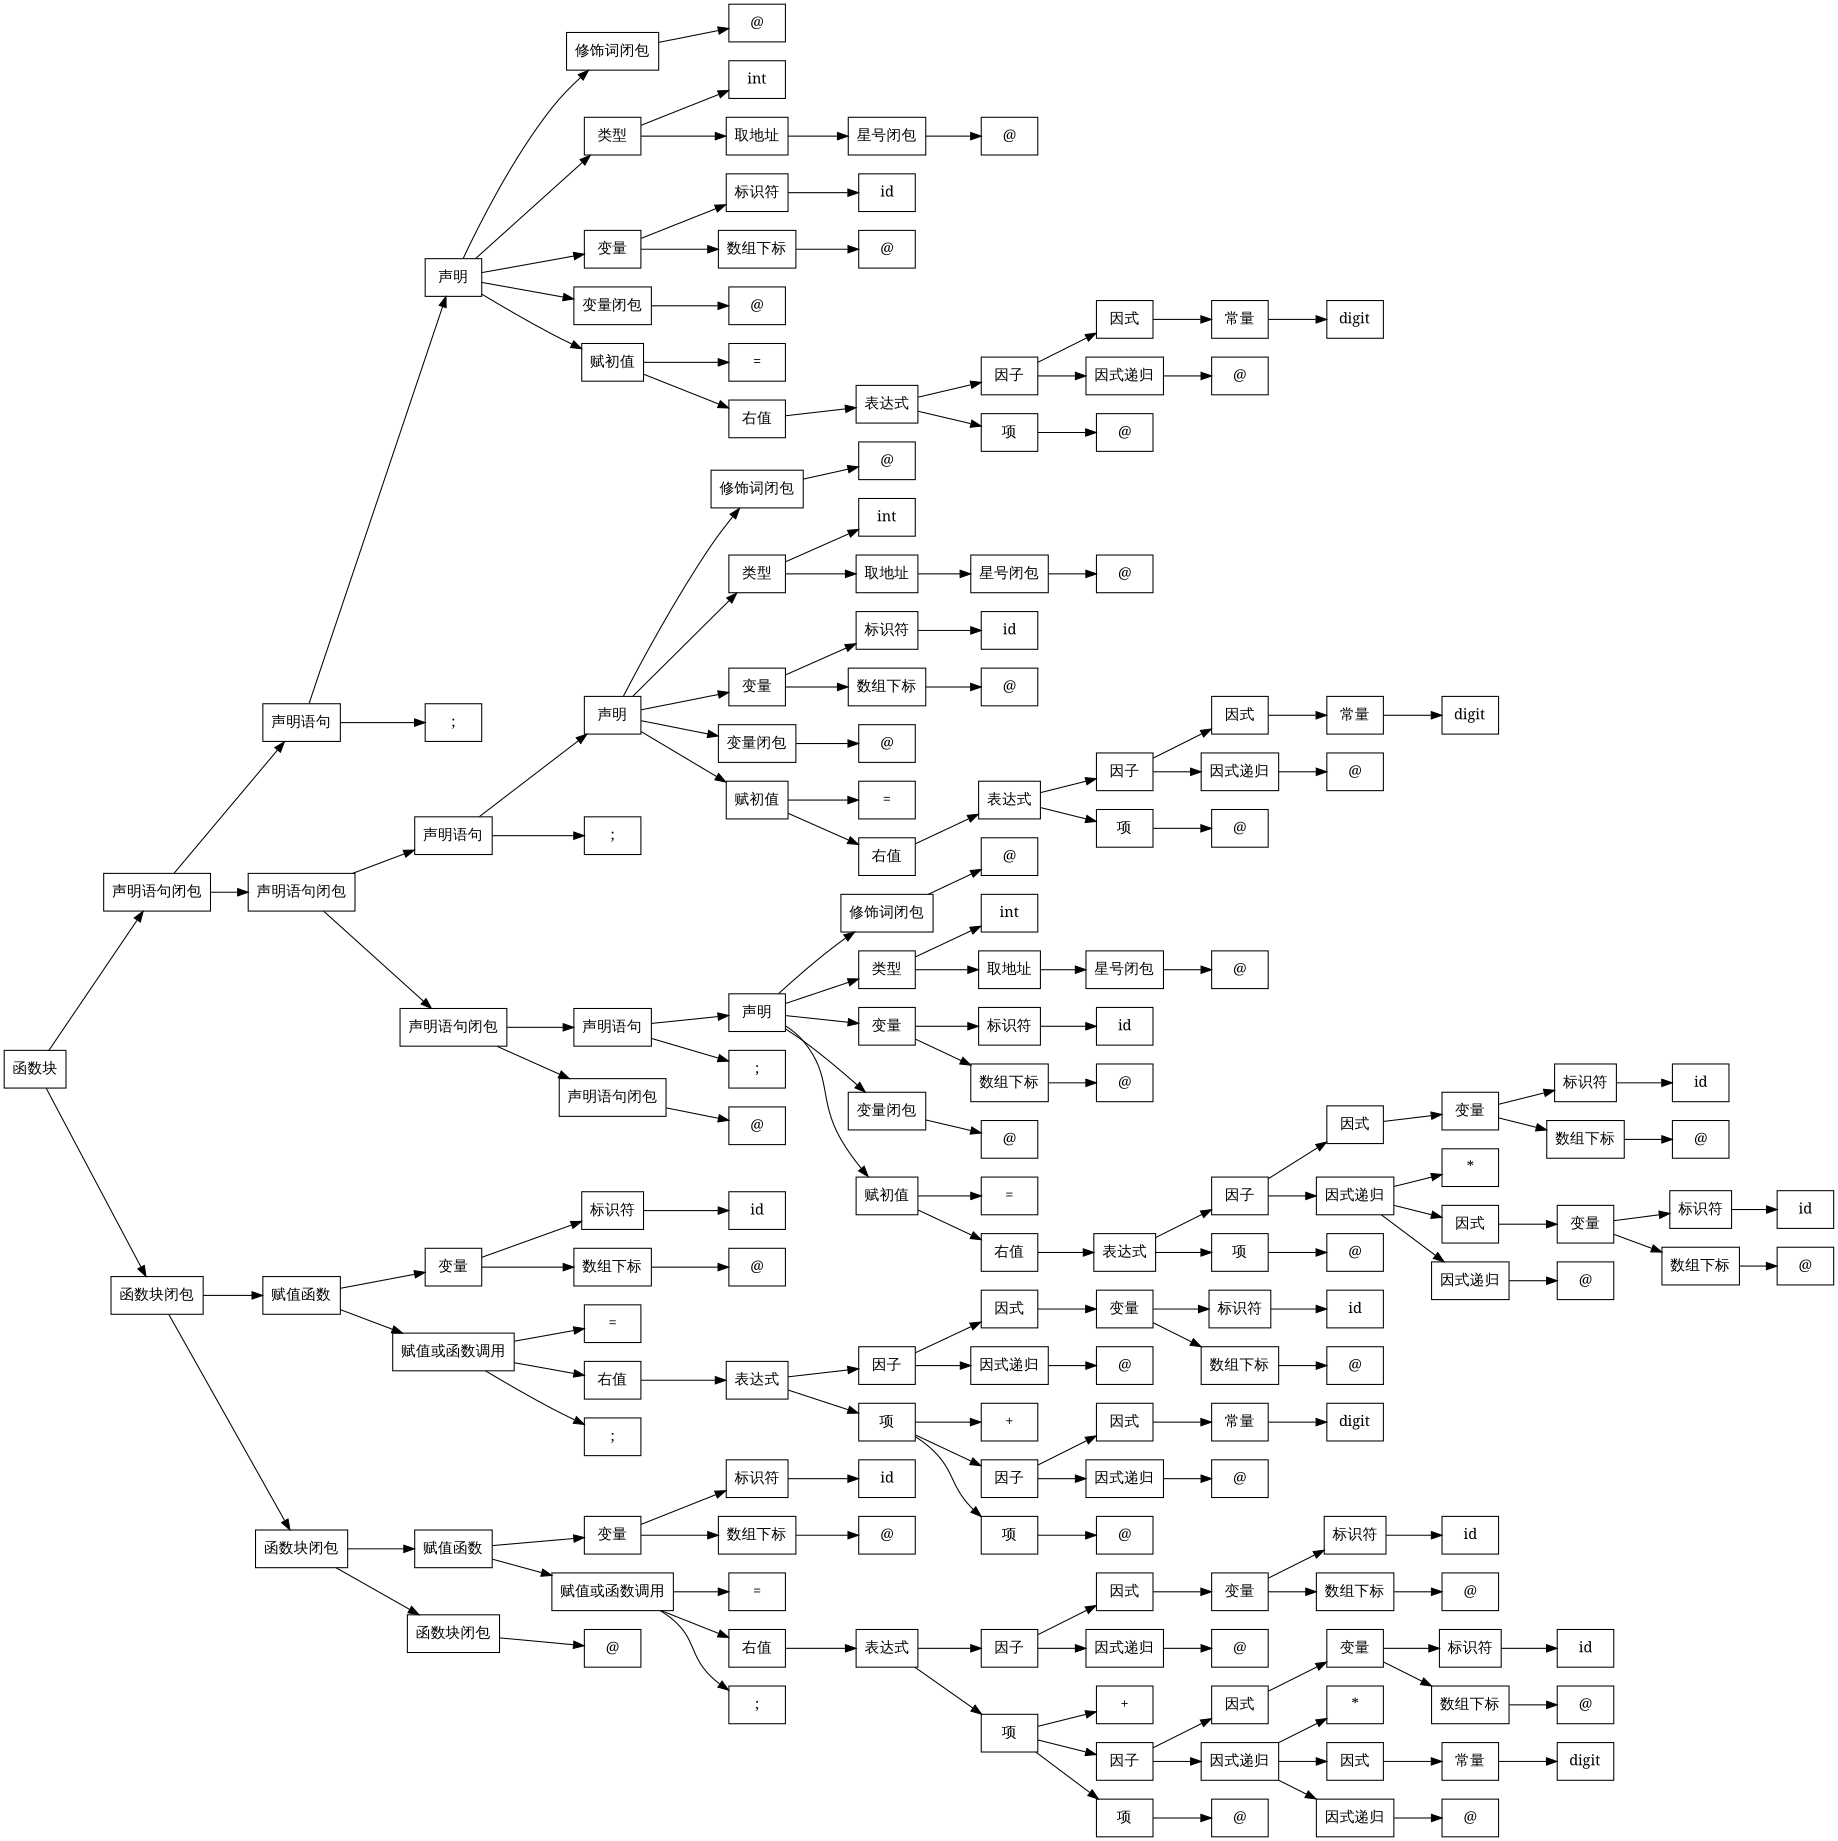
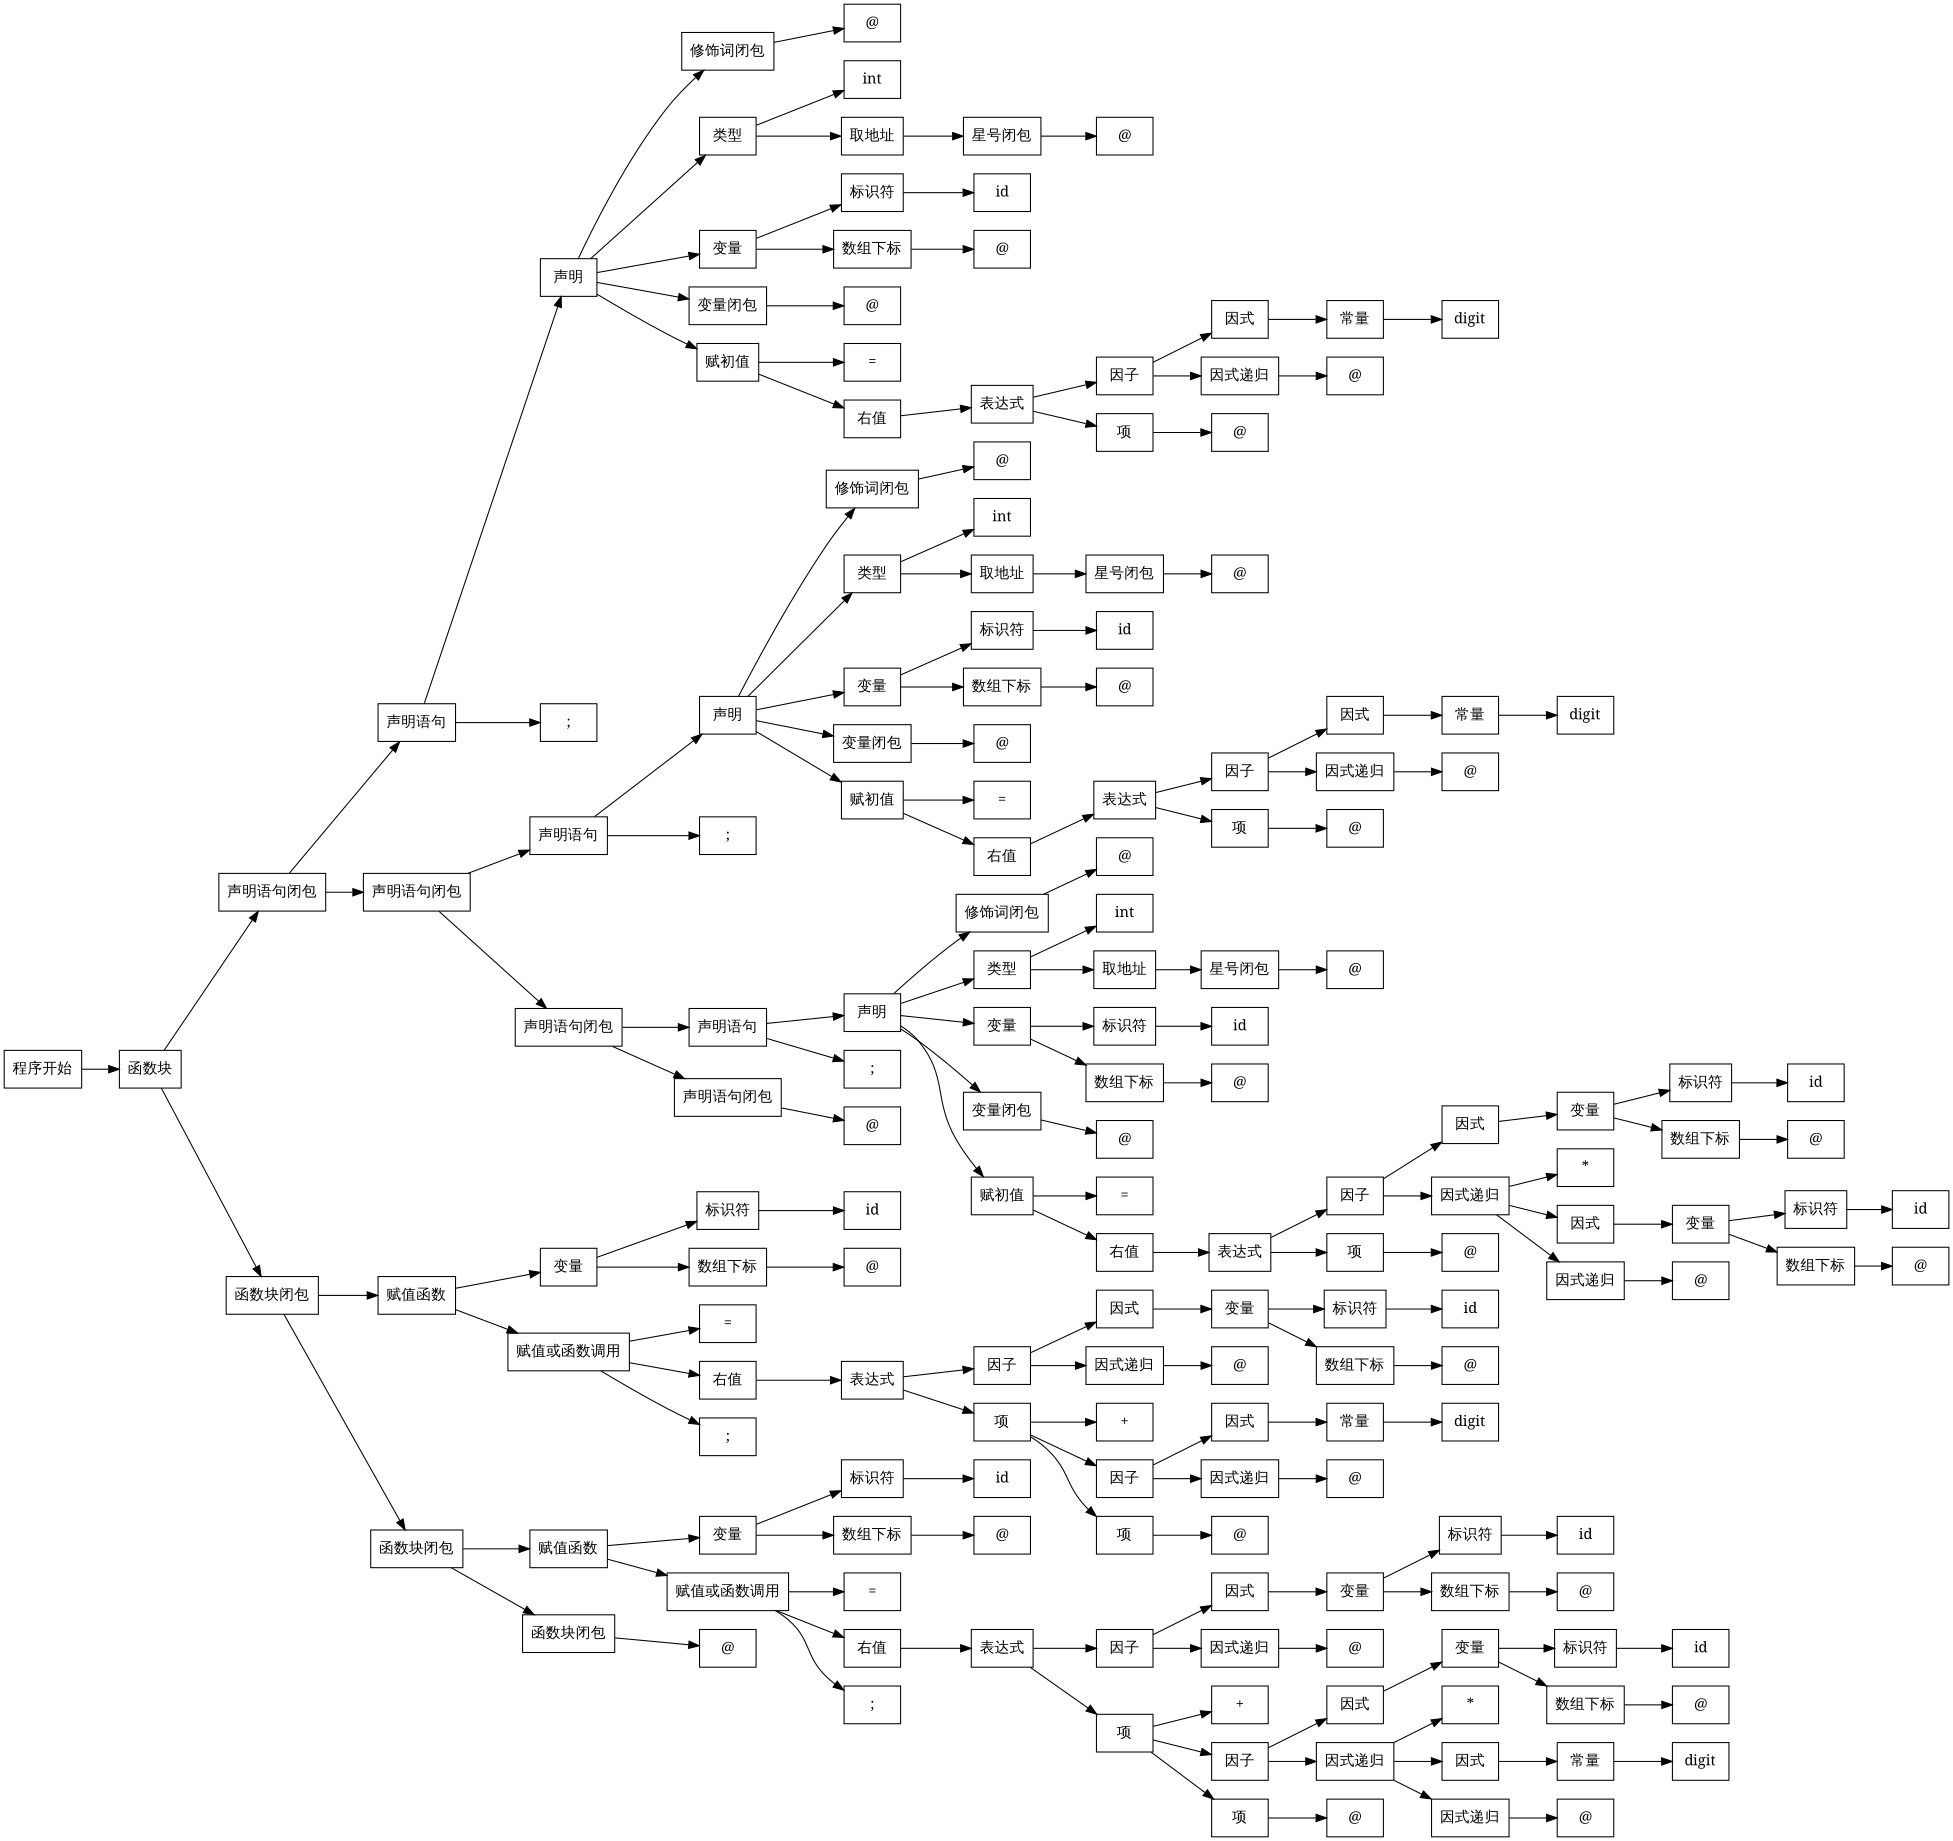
node "程序开始": added
